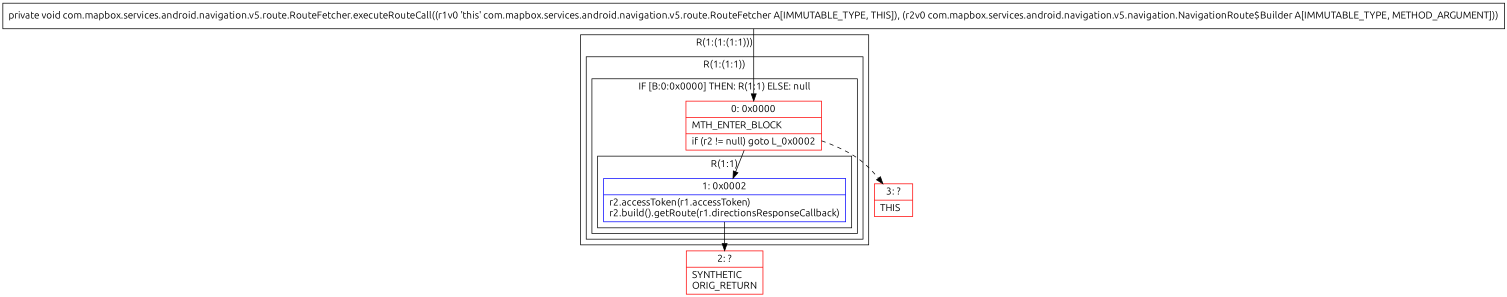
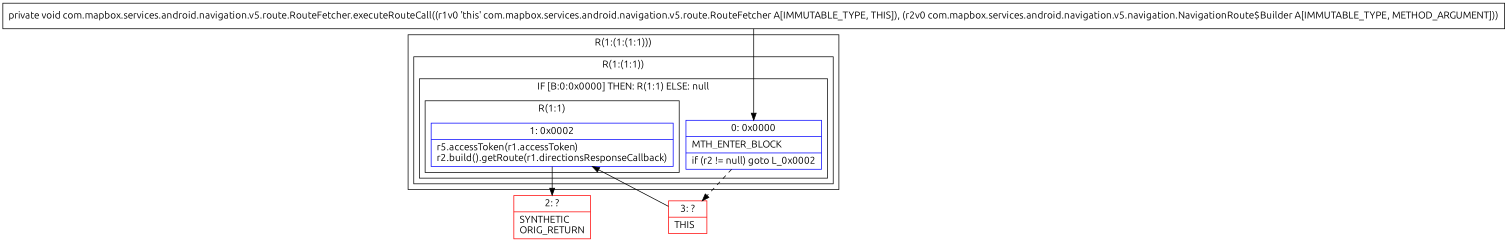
node "0: 0x0000": color red -> blue
edge "0: 0x0000" -> "1: 0x0002": now "3: ?" -> "1: 0x0002"
node "1: 0x0002": text "r2.accessToken(r1.accessToken)" -> "r5.accessToken(r1.accessToken)"
